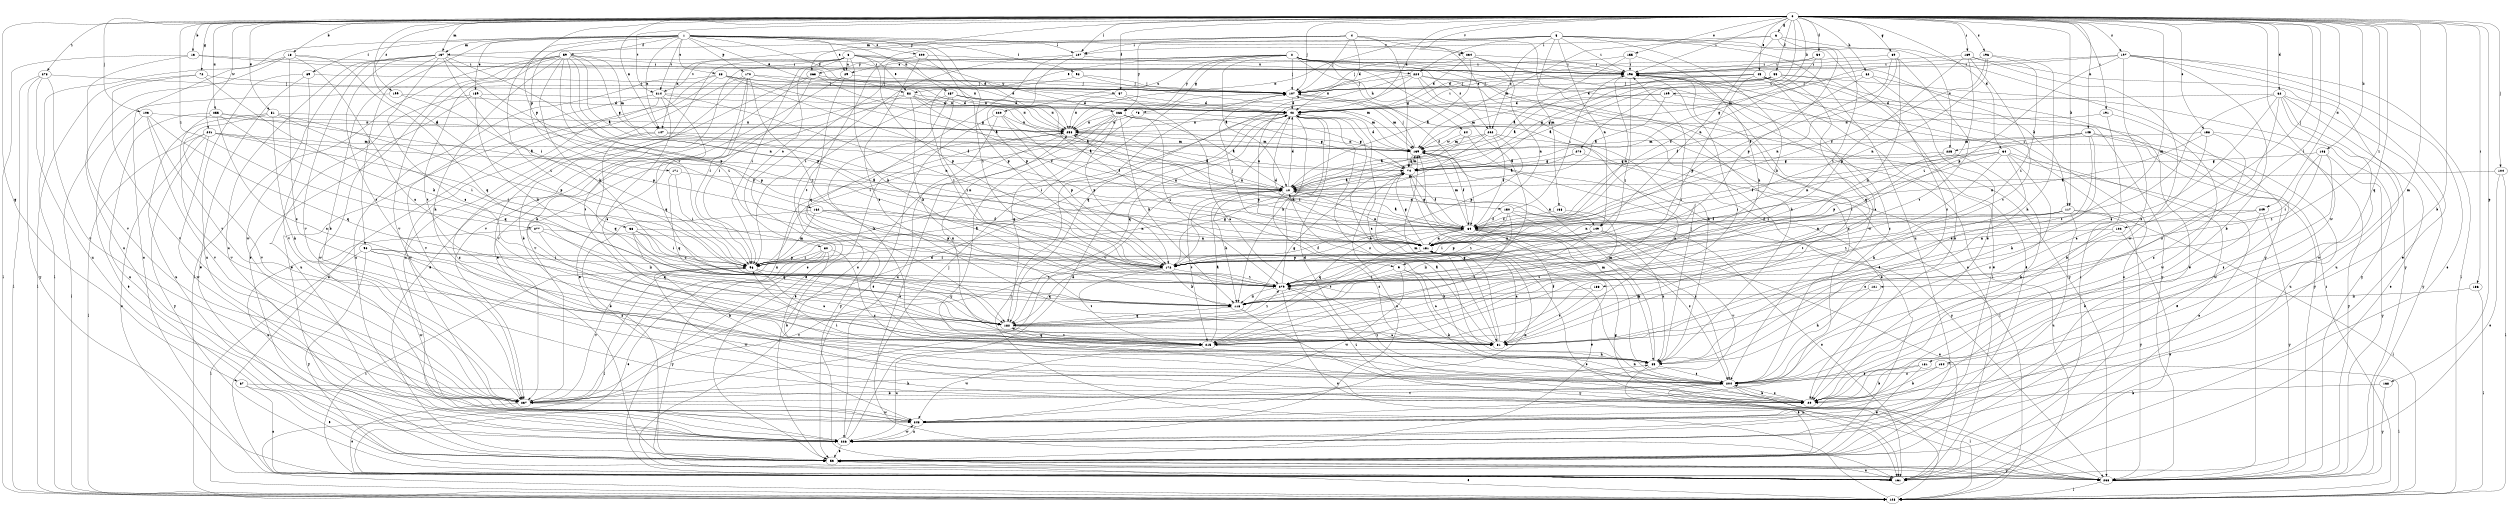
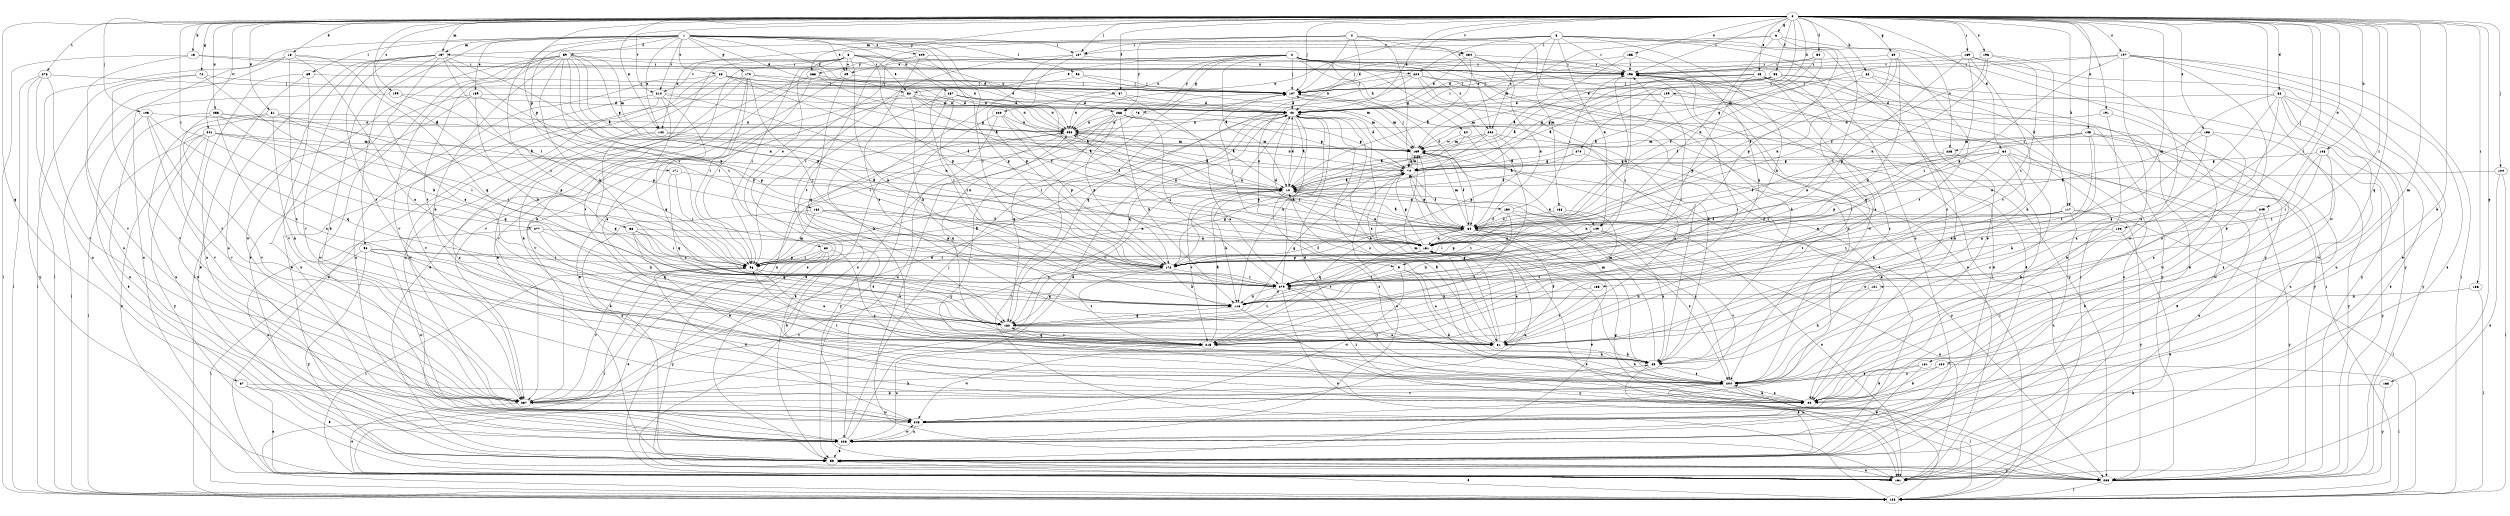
node "147": label "147" -> "142"
edge "139" -> "258": now "74" -> "258"
edge "42" -> "10": added, label "a"
edge "64" -> "85": now "31" -> "85"
